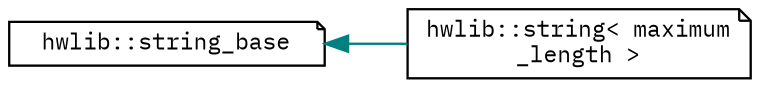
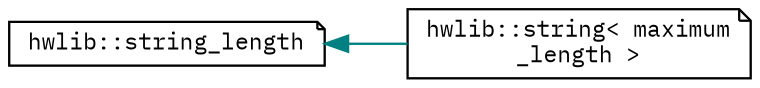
node "hwlib::string_base": label "hwlib::string_base" -> "hwlib::string_length"
